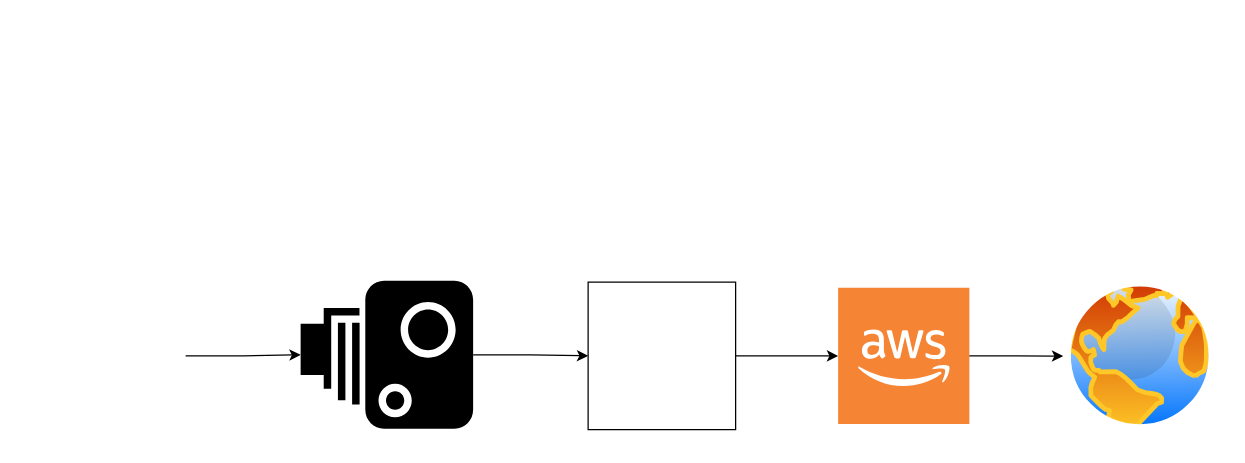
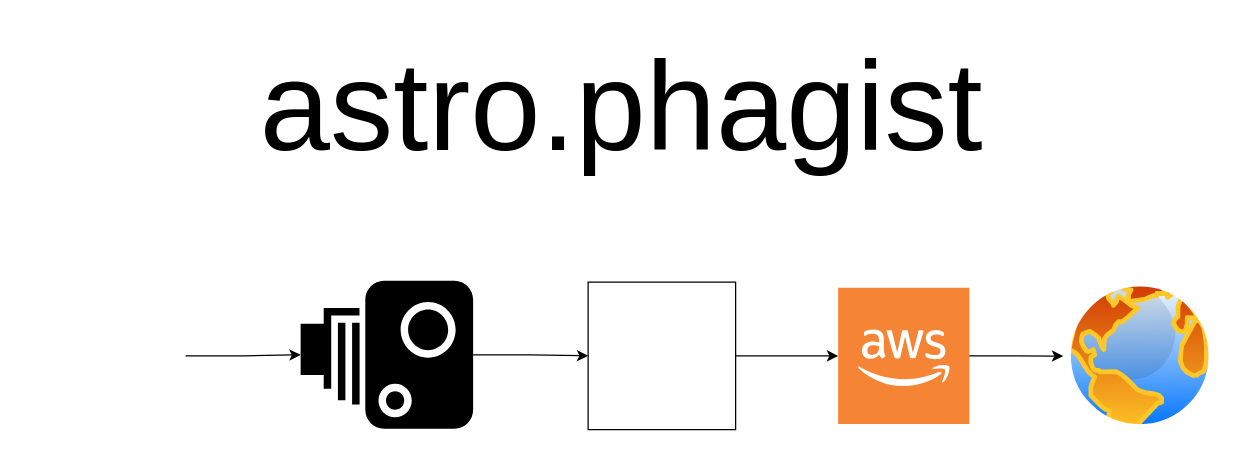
node "astro.phagist": added
